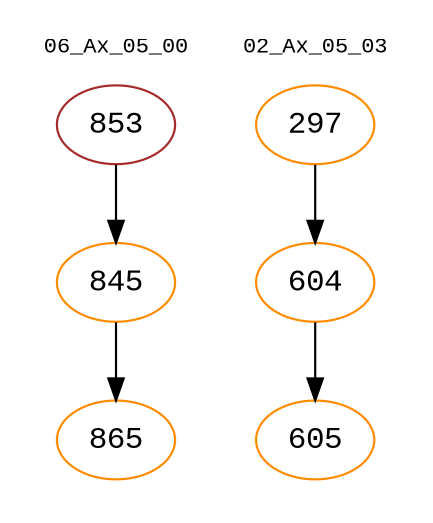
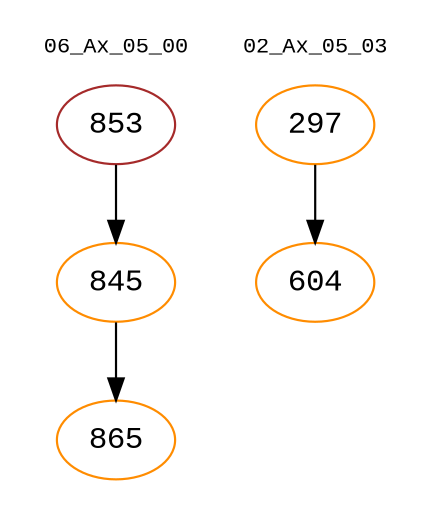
node "605": removed
